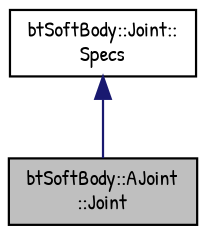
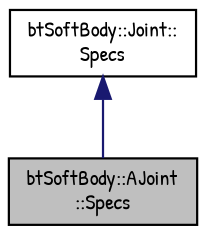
node "btSoftBody::AJoint ::Joint": label "btSoftBody::AJoint ::Joint" -> "btSoftBody::AJoint ::Specs"
